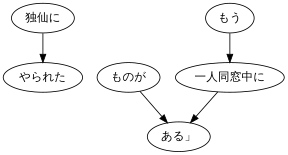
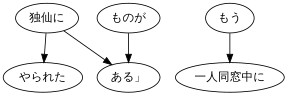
edge "一人同窓中に" -> "ある」": now "独仙に" -> "ある」"
